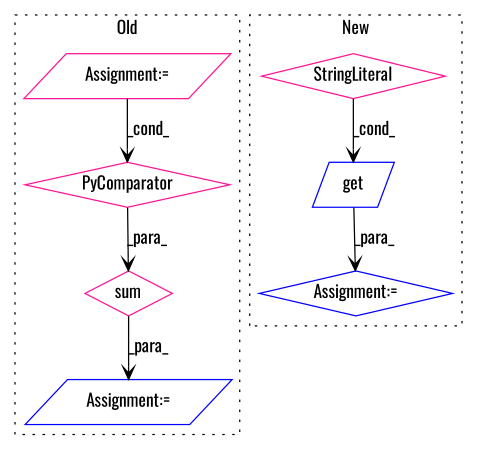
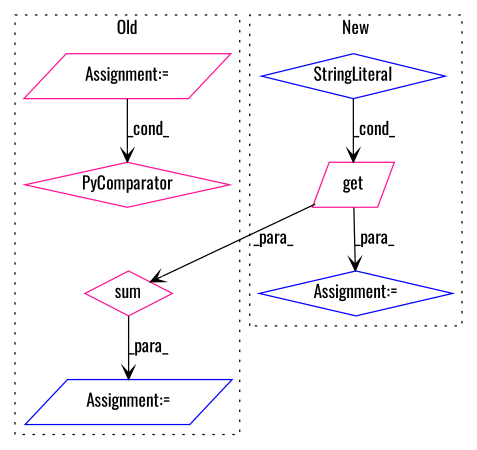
node "StringLiteral": color deeppink -> blue
node "get": color blue -> deeppink
edge "PyComparator" -> "sum": now "get" -> "sum"
